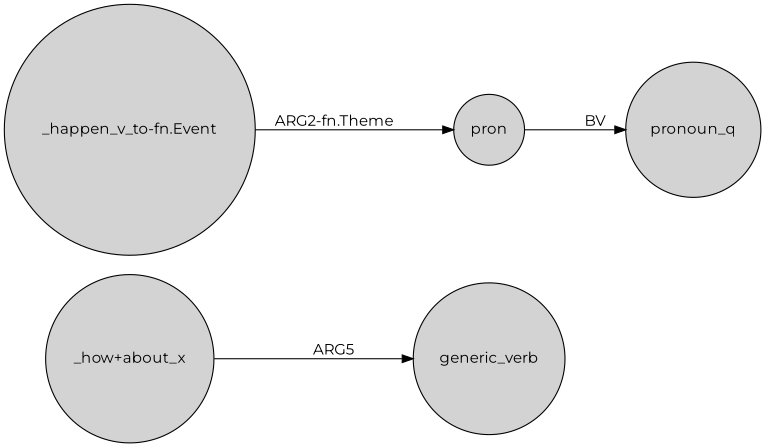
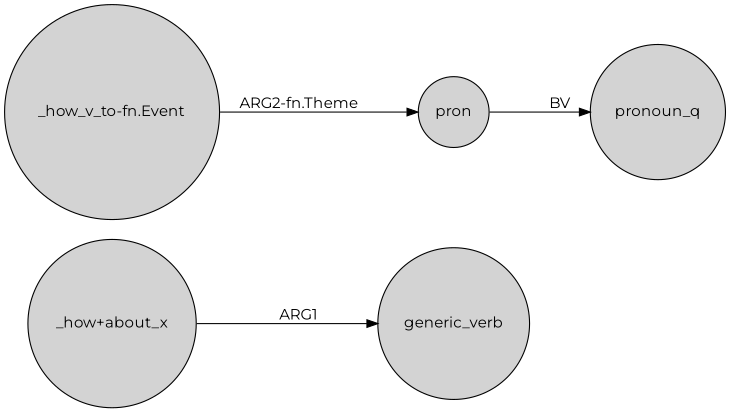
node "_happen_v_to-fn.Event": label "_happen_v_to-fn.Event" -> "_how_v_to-fn.Event"
edge "_how+about_x" -> "generic_verb": label "ARG5" -> "ARG1"
